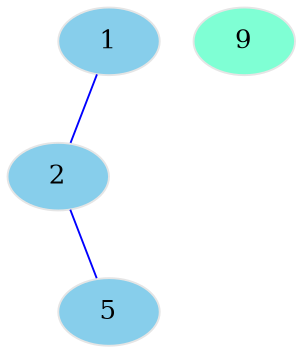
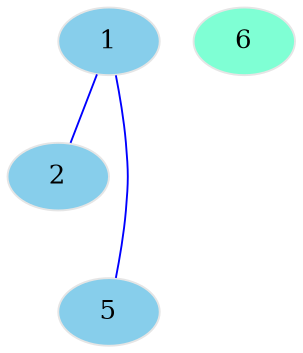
node "9": label "9" -> "6"
edge "2" -- "5": now "1" -- "5"
